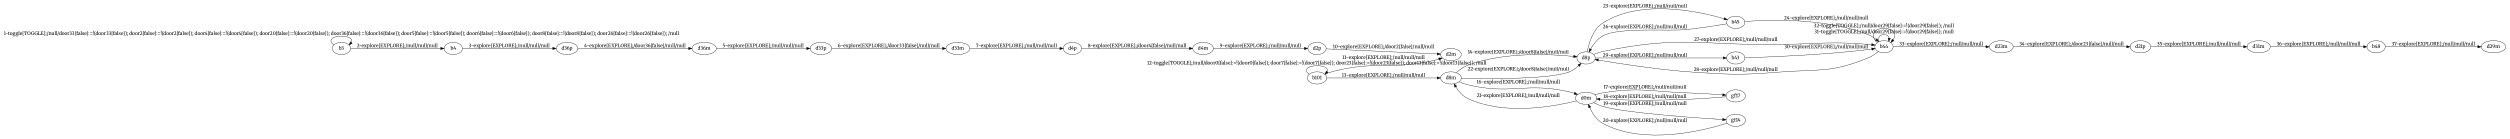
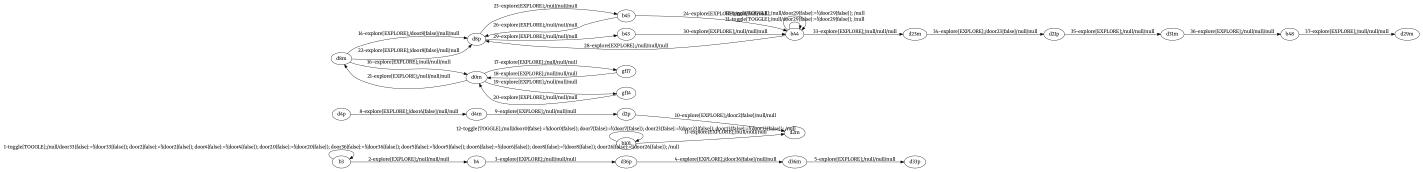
edge "d8p" -> "b44": removed, label "27-explore[EXPLORE];/null/null/null"
node "d33m": removed
edge "b101" -> "d8m": removed, label "13-explore[EXPLORE];/null/null/null"
